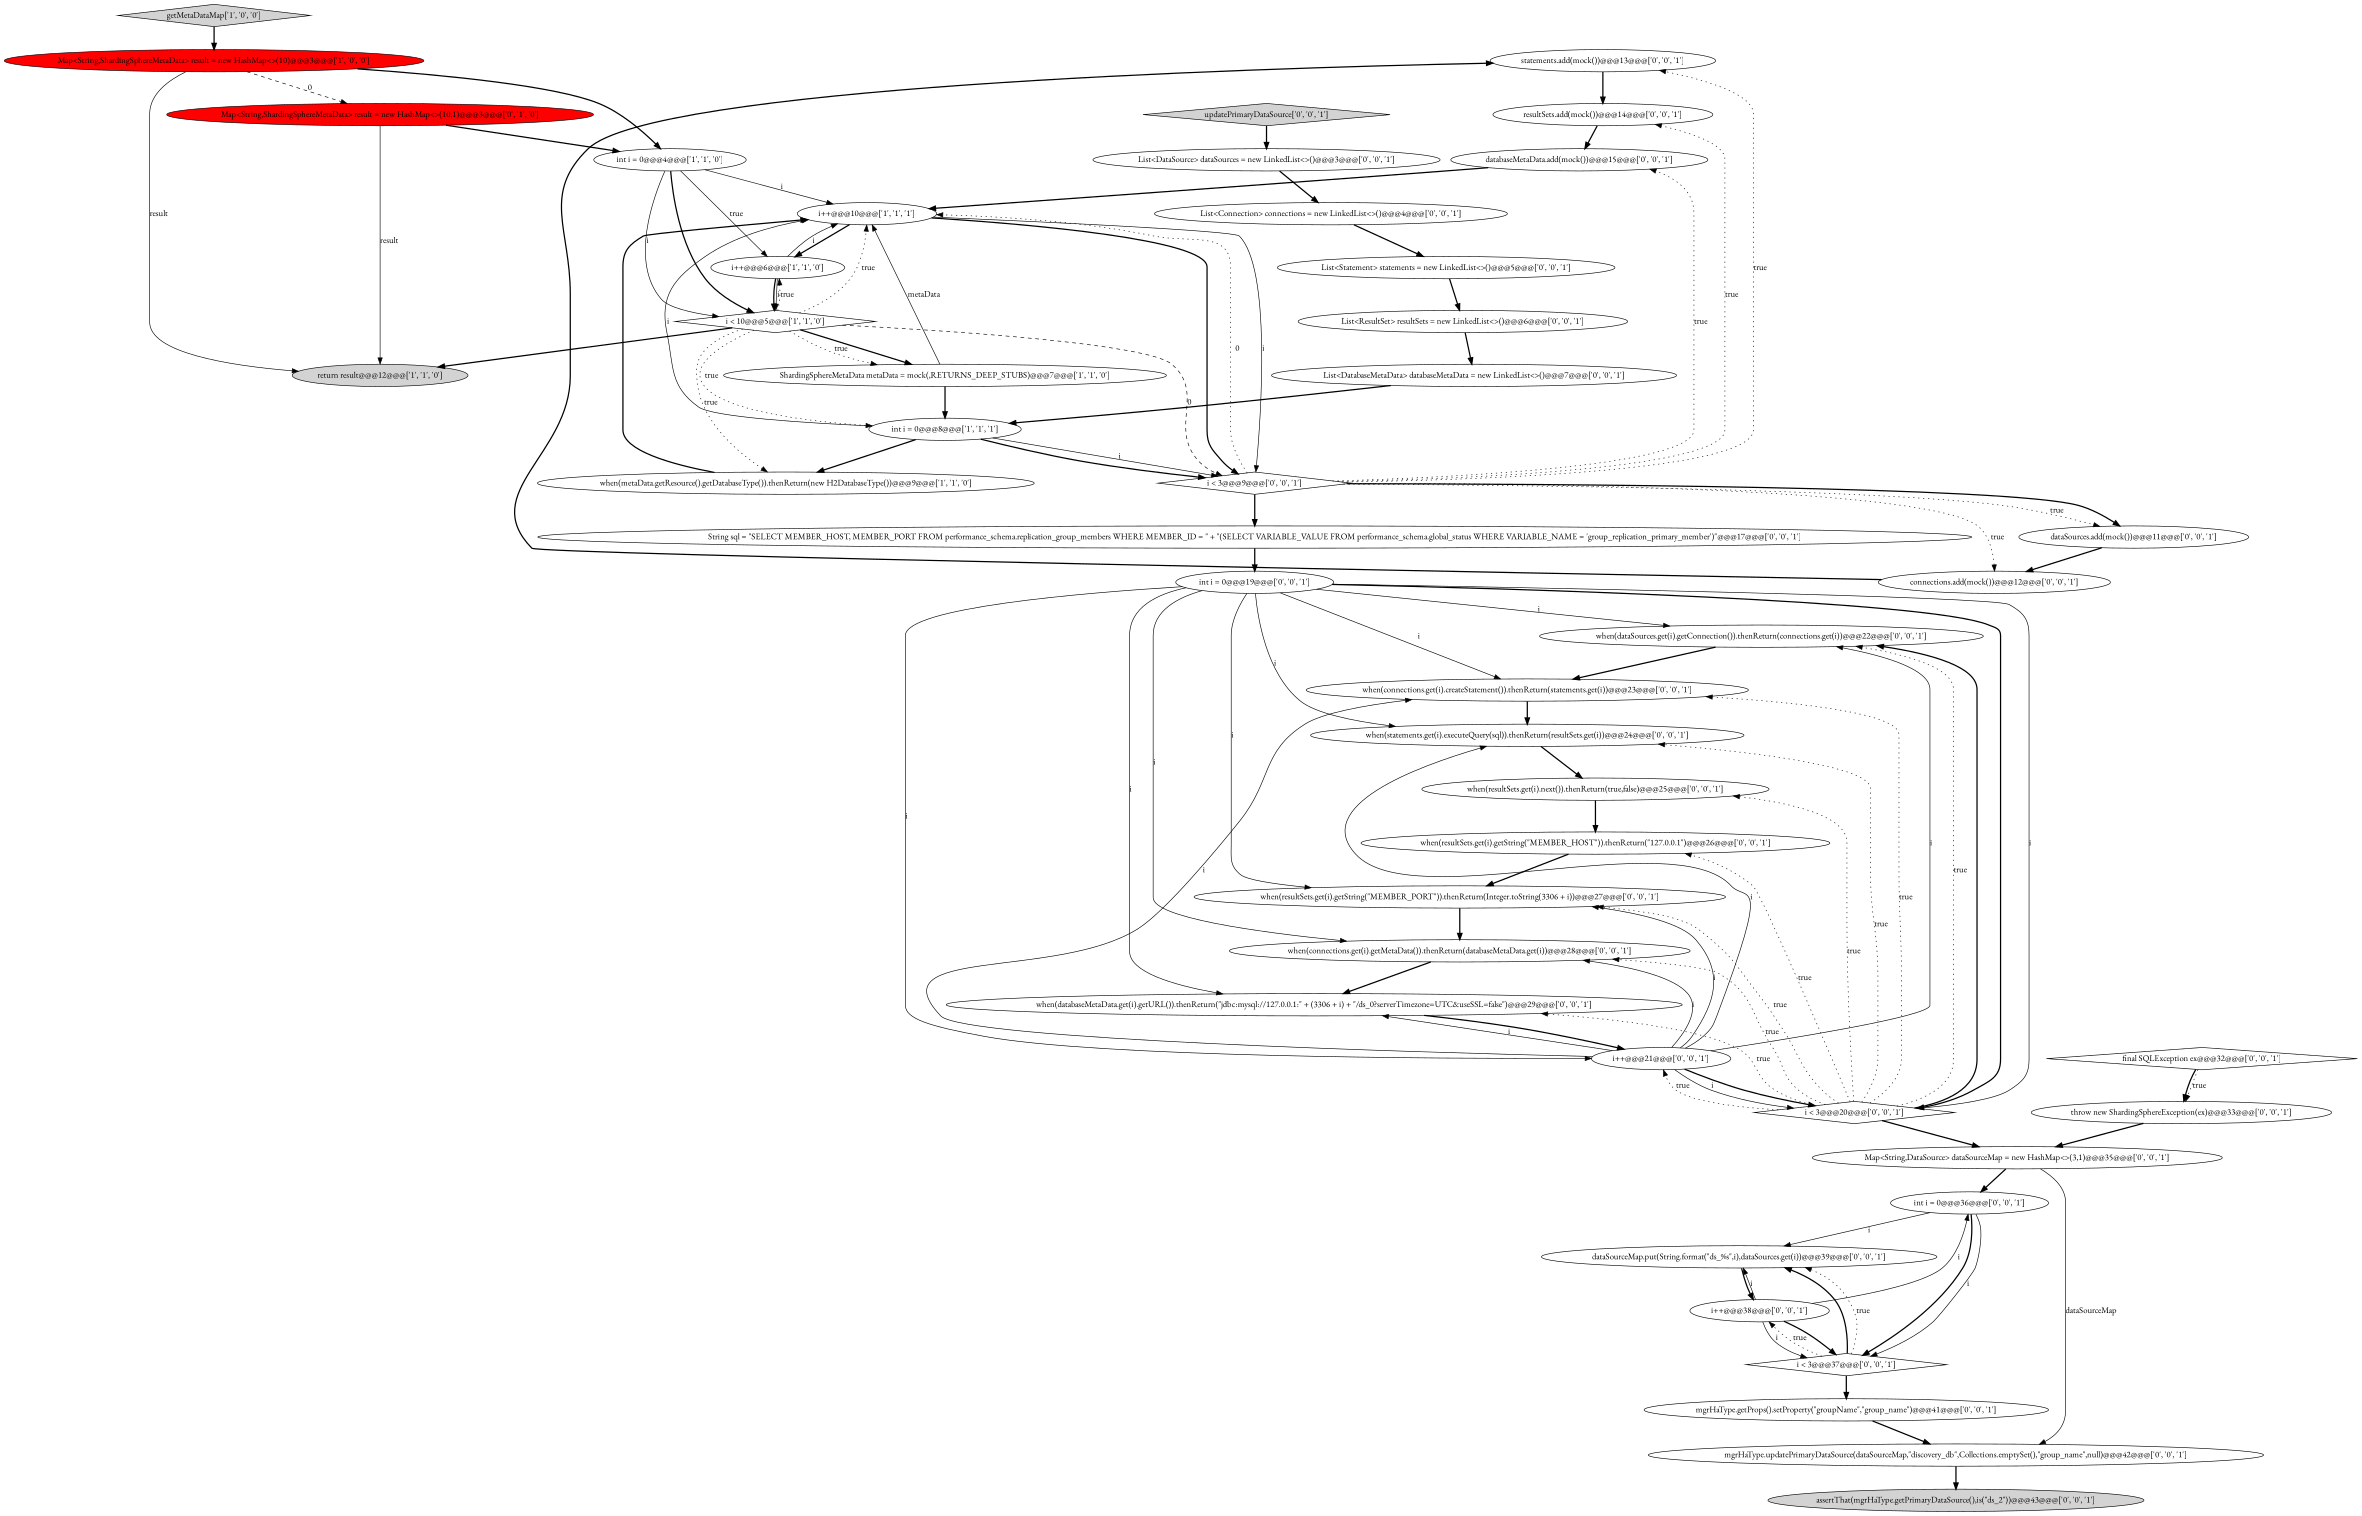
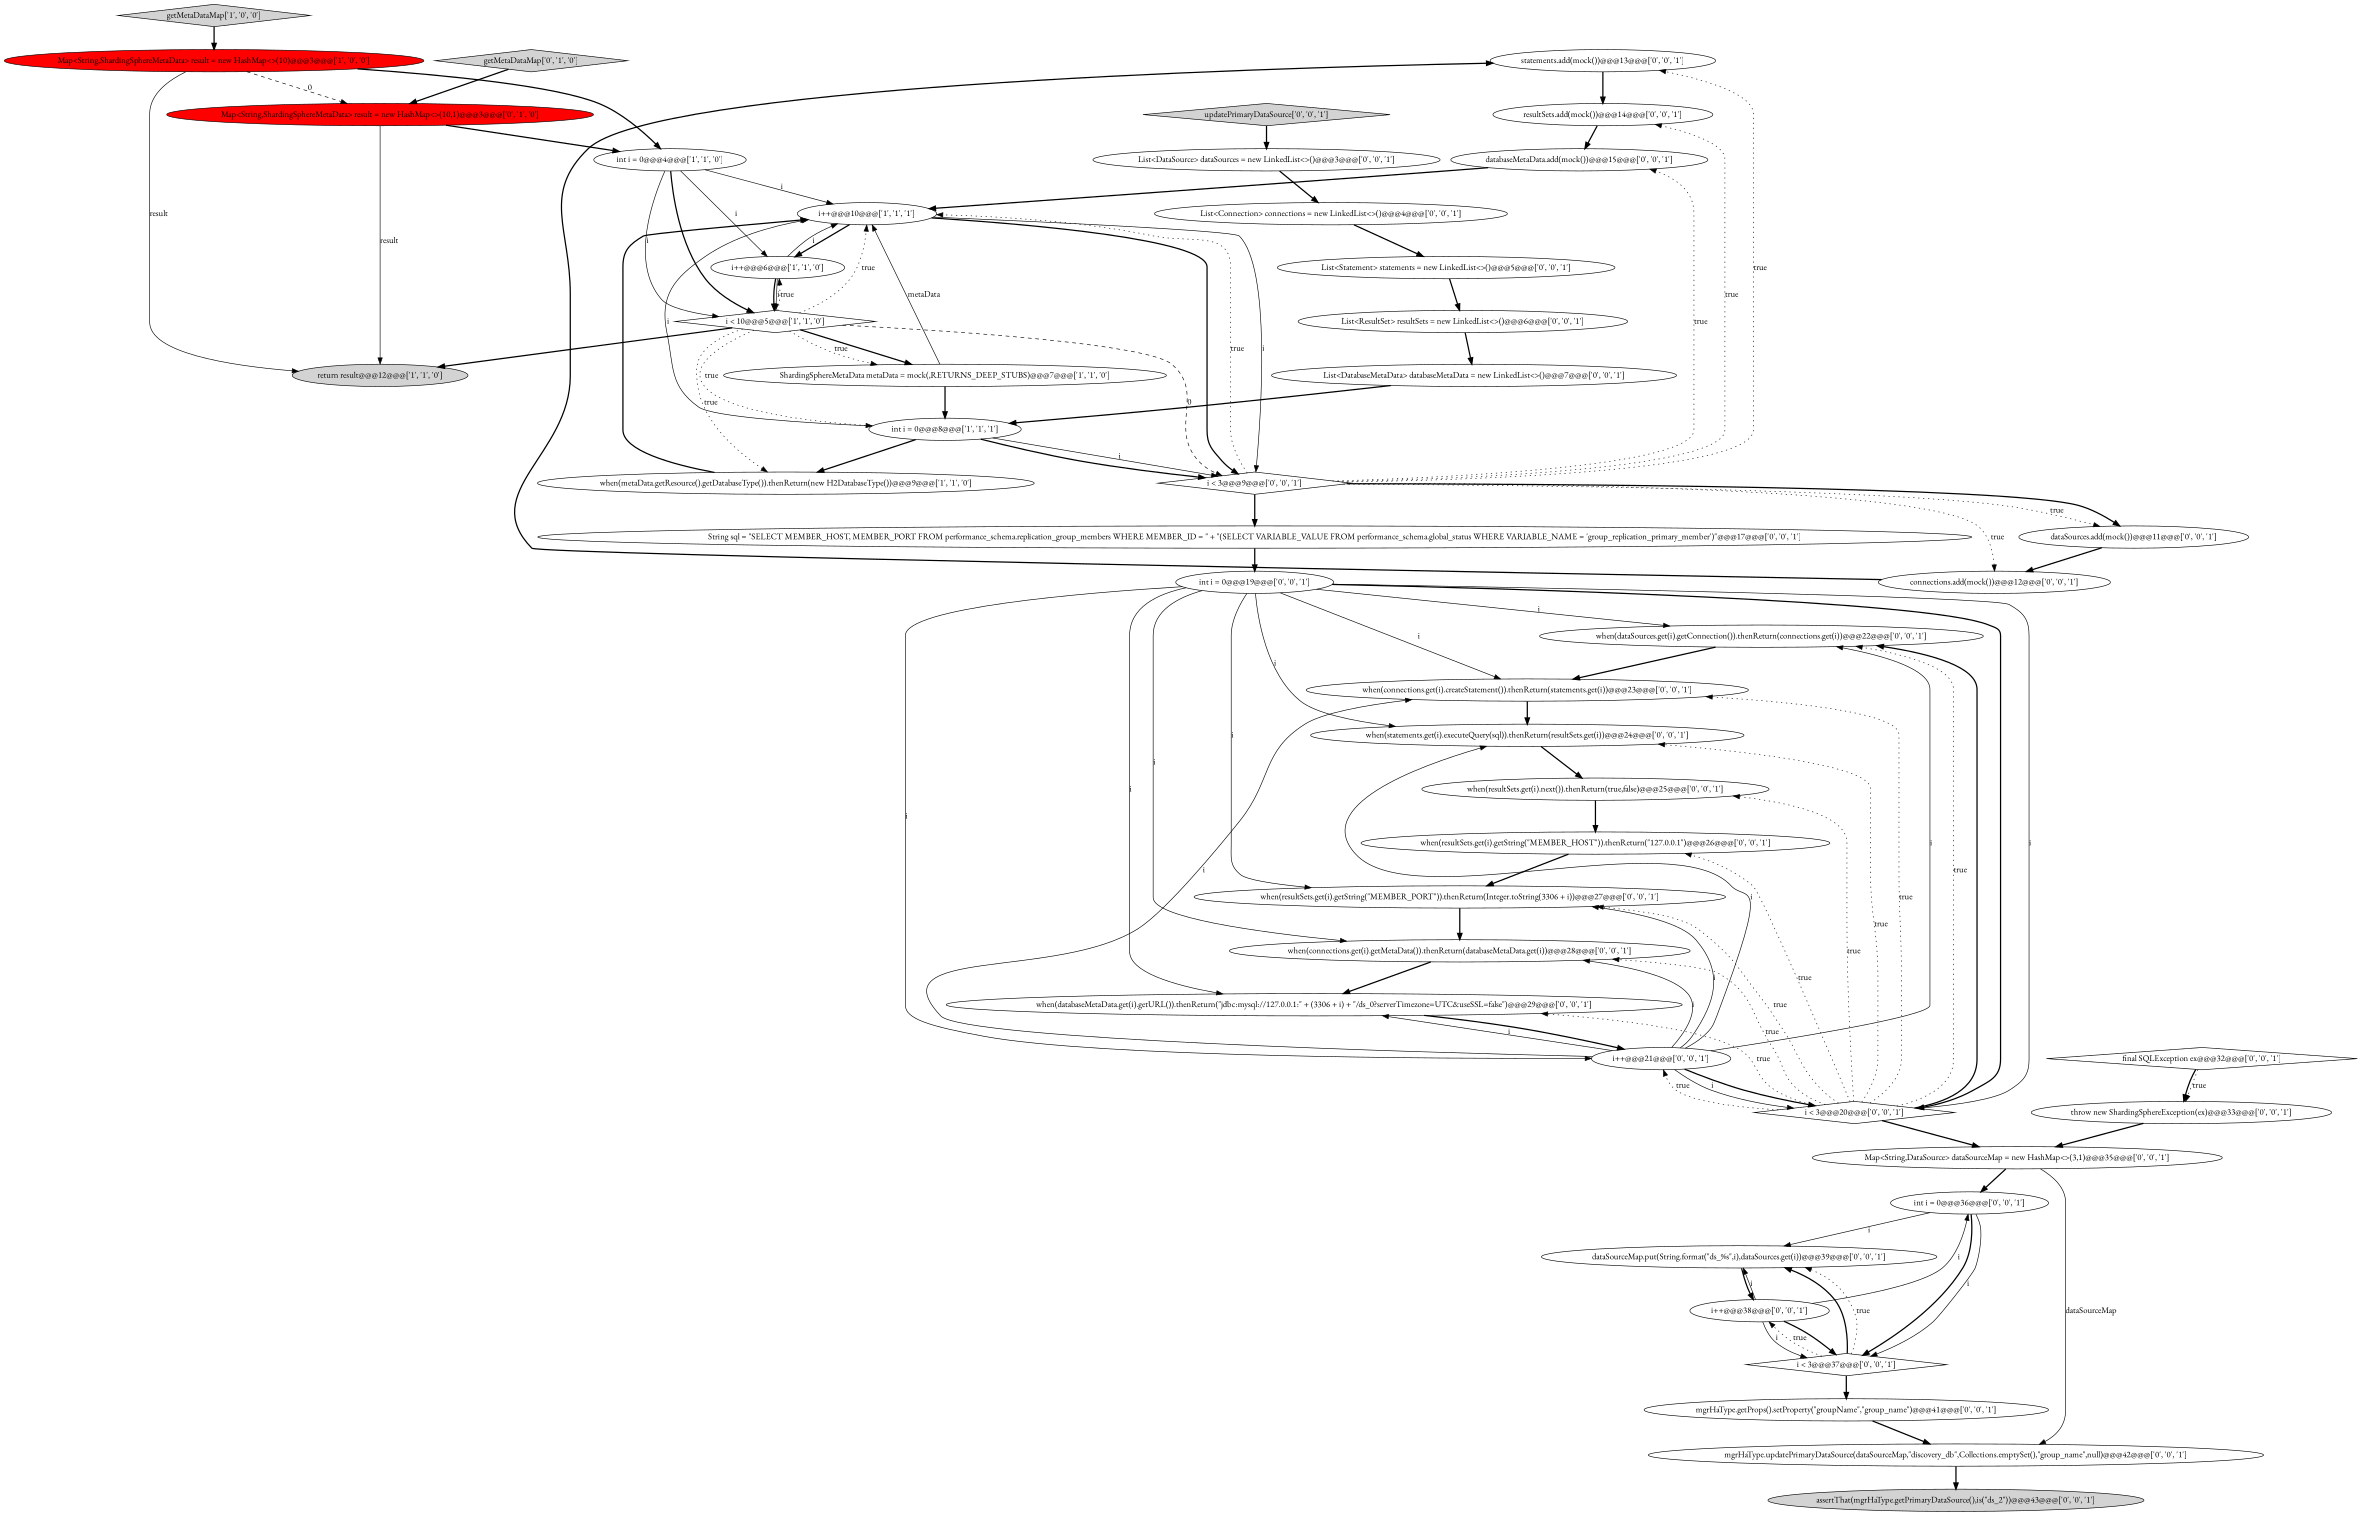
node "getMetaDataMap['0', '1', '0']": added
edge "int i = 0@@@4@@@['1', '1', '0']" -> "i++@@@6@@@['1', '1', '0']": label "true" -> "i"
edge "i < 3@@@9@@@['0', '0', '1']" -> "i++@@@10@@@['1', '1', '1']": label "0" -> "true"
